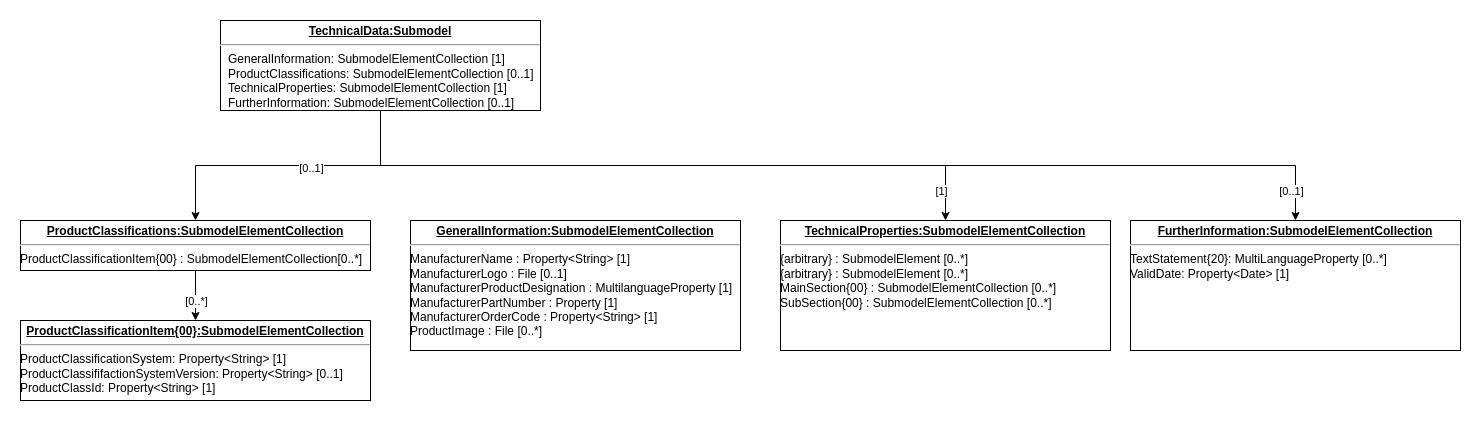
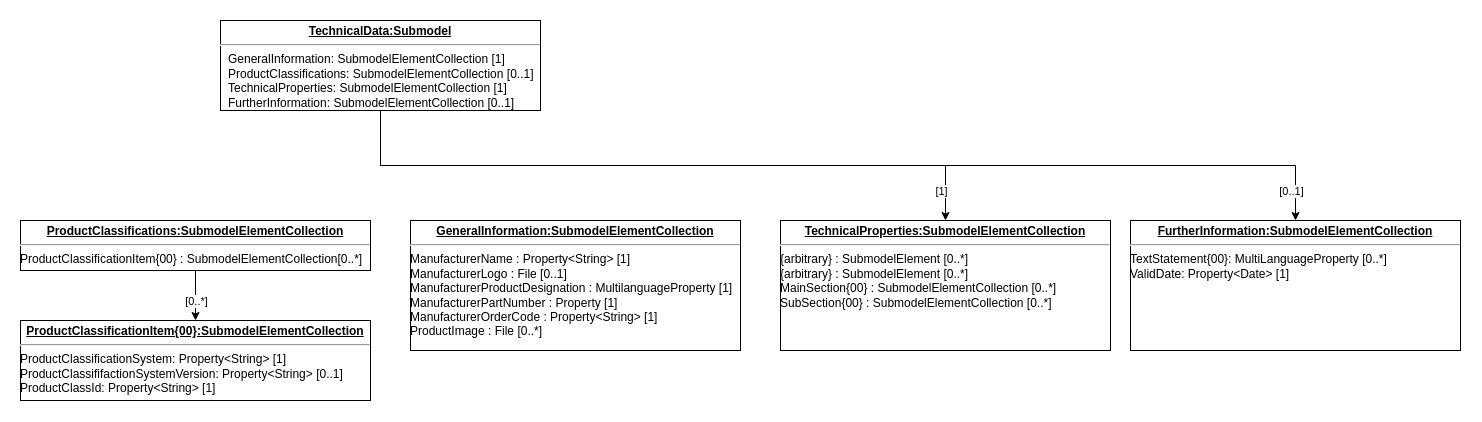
edge "TechnicalData:Submodel GeneralInformation: SubmodelElementCollection [1] ProductClassifications: SubmodelElementCollection [0..1] TechnicalProperties: SubmodelElementCollection [1] FurtherInformation: SubmodelElementCollection [0..1]" -> "ProductClassifications:SubmodelElementCollection ProductClassificationItem{00} : SubmodelElementCollection[0..*]": removed, label "[0..1]"
node "FurtherInformation:SubmodelElementCollection TextStatement{20}: MultiLanguageProperty [0..*] ValidDate: Property<Date> [1]": label "FurtherInformation:SubmodelElementCollection TextStatement{20}: MultiLanguageProperty [0..*] ValidDate: Property<Date> [1]" -> "FurtherInformation:SubmodelElementCollection TextStatement{00}: MultiLanguageProperty [0..*] ValidDate: Property<Date> [1]"
